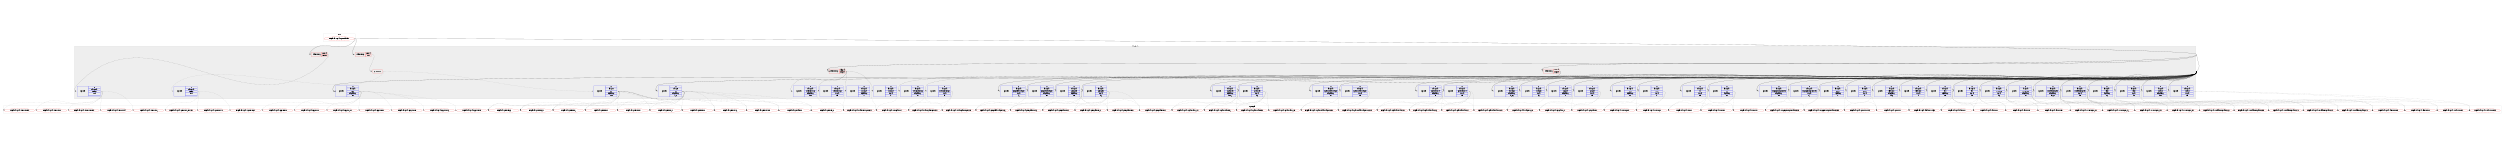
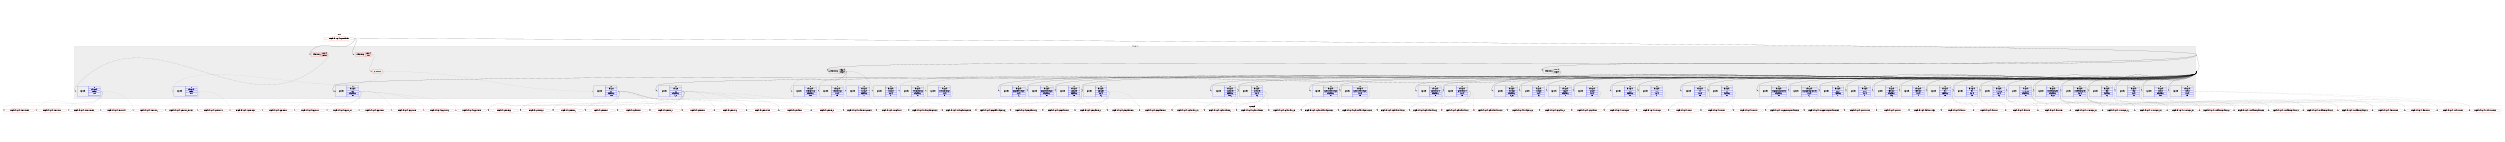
node "portage://dev-lang/ghc-8.8.1": label "portage://dev-lang/ghc-8.8.1" -> "portage://dev-blaze/ghc-8.8.1"
